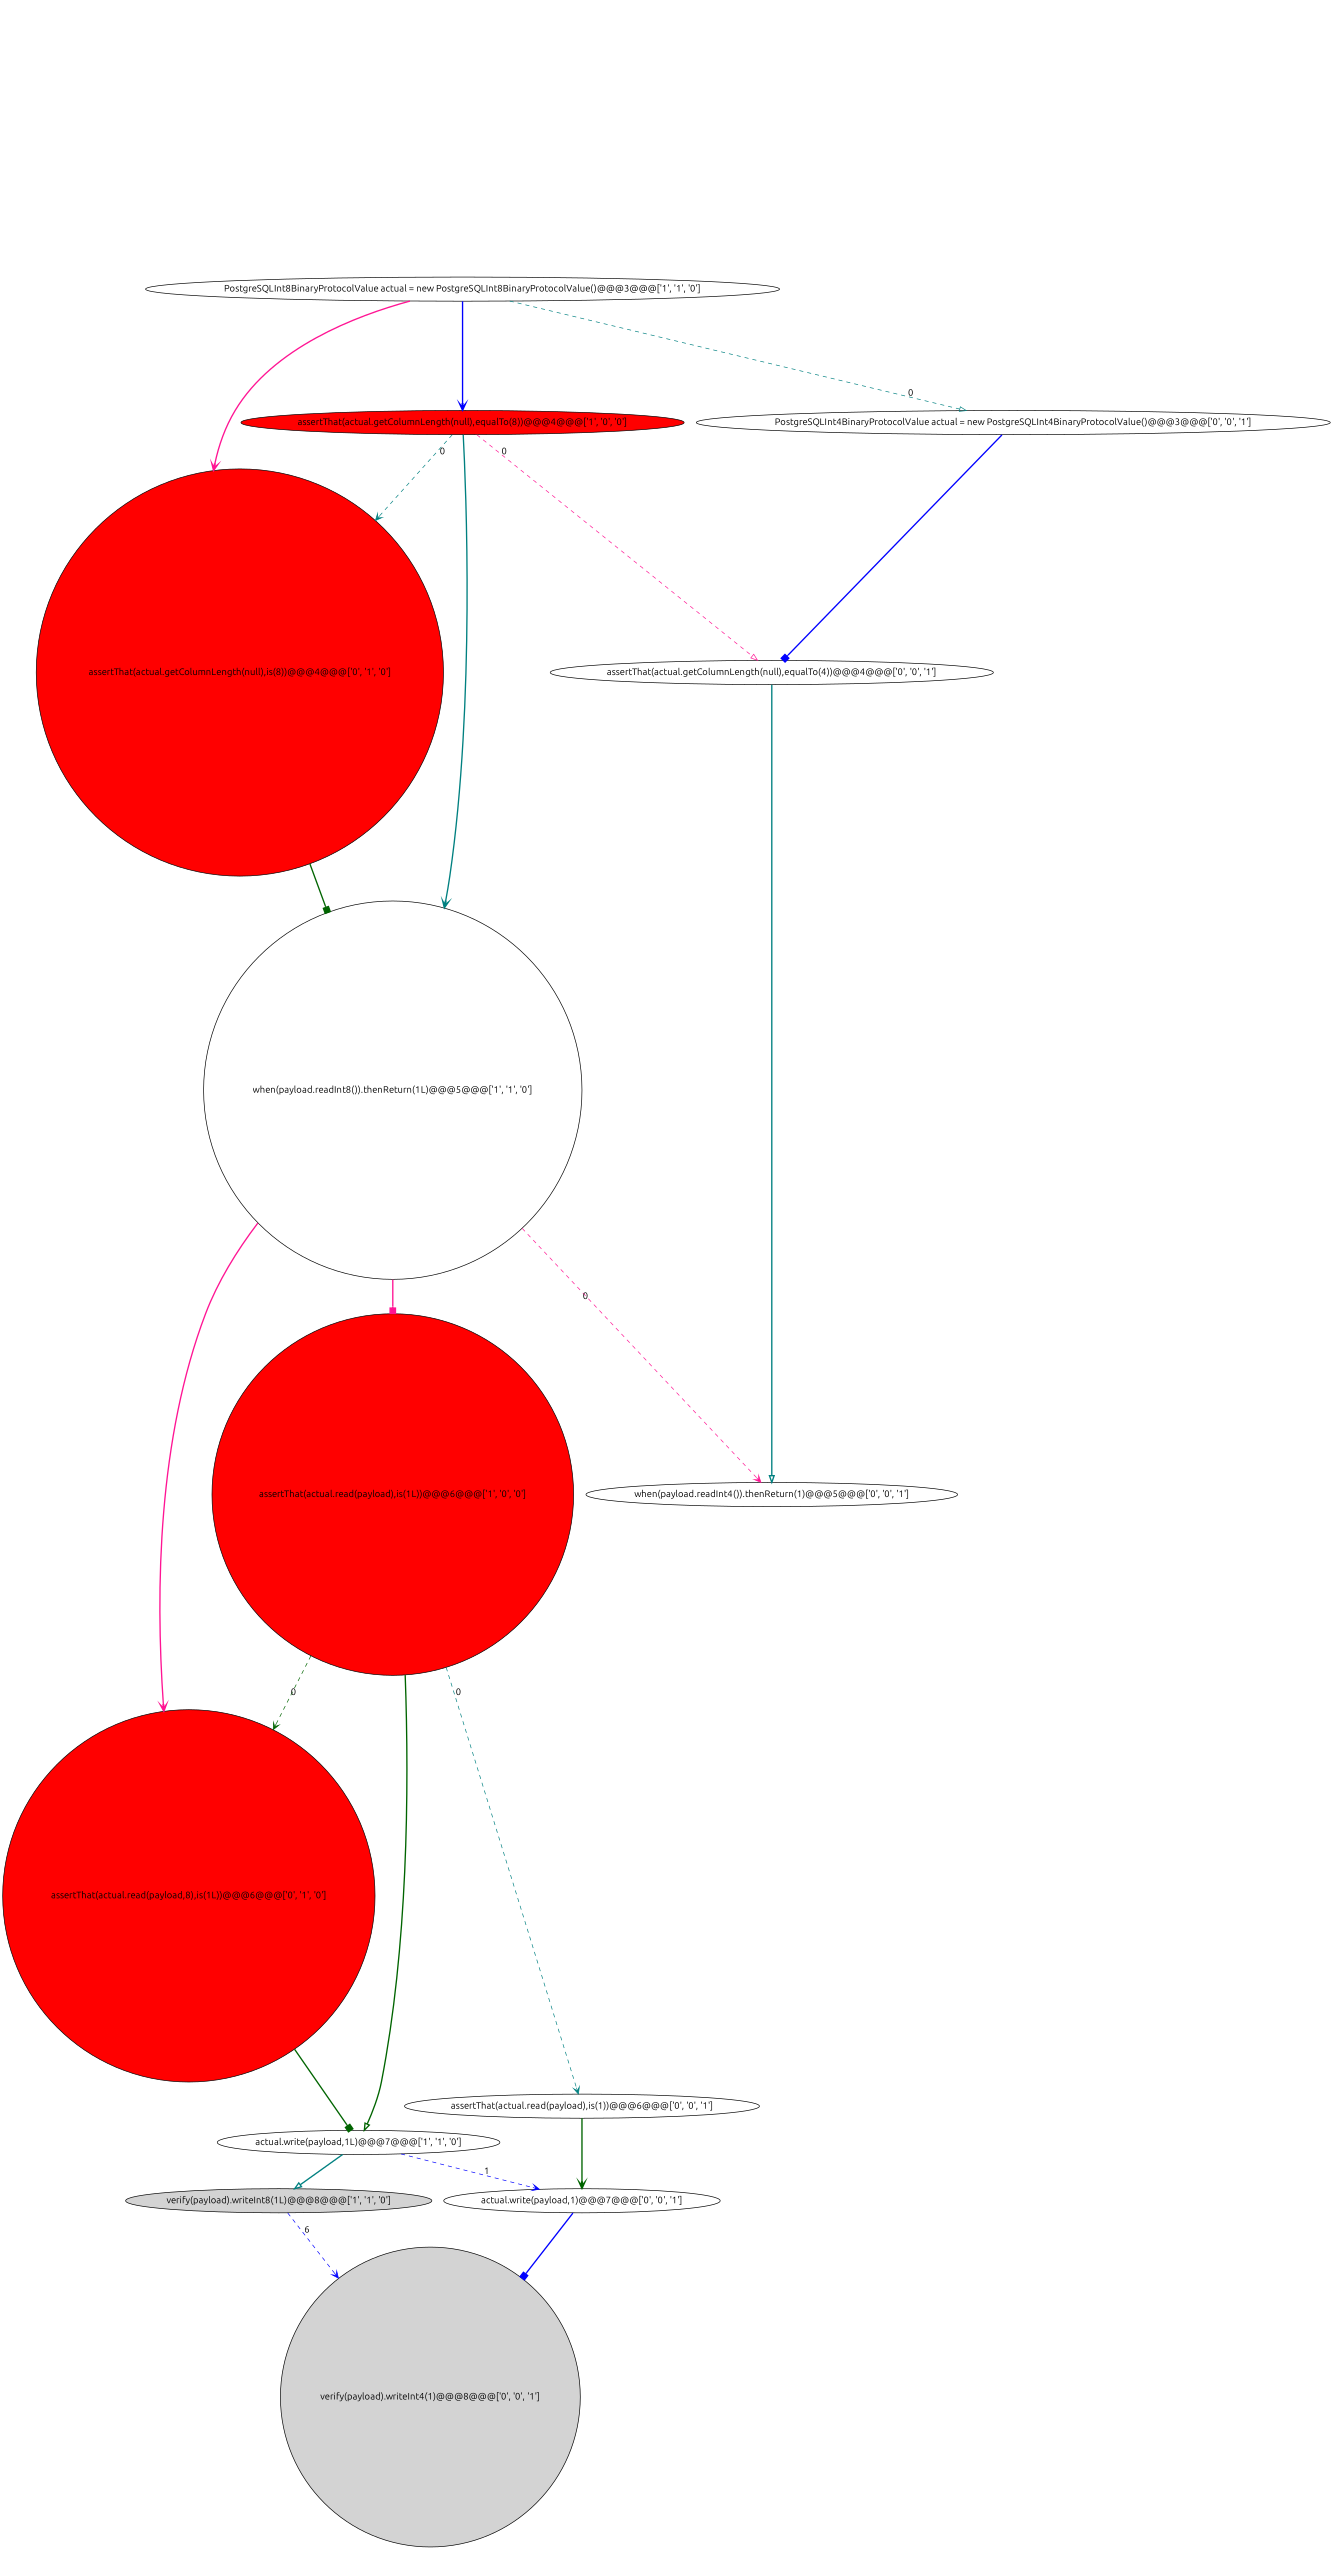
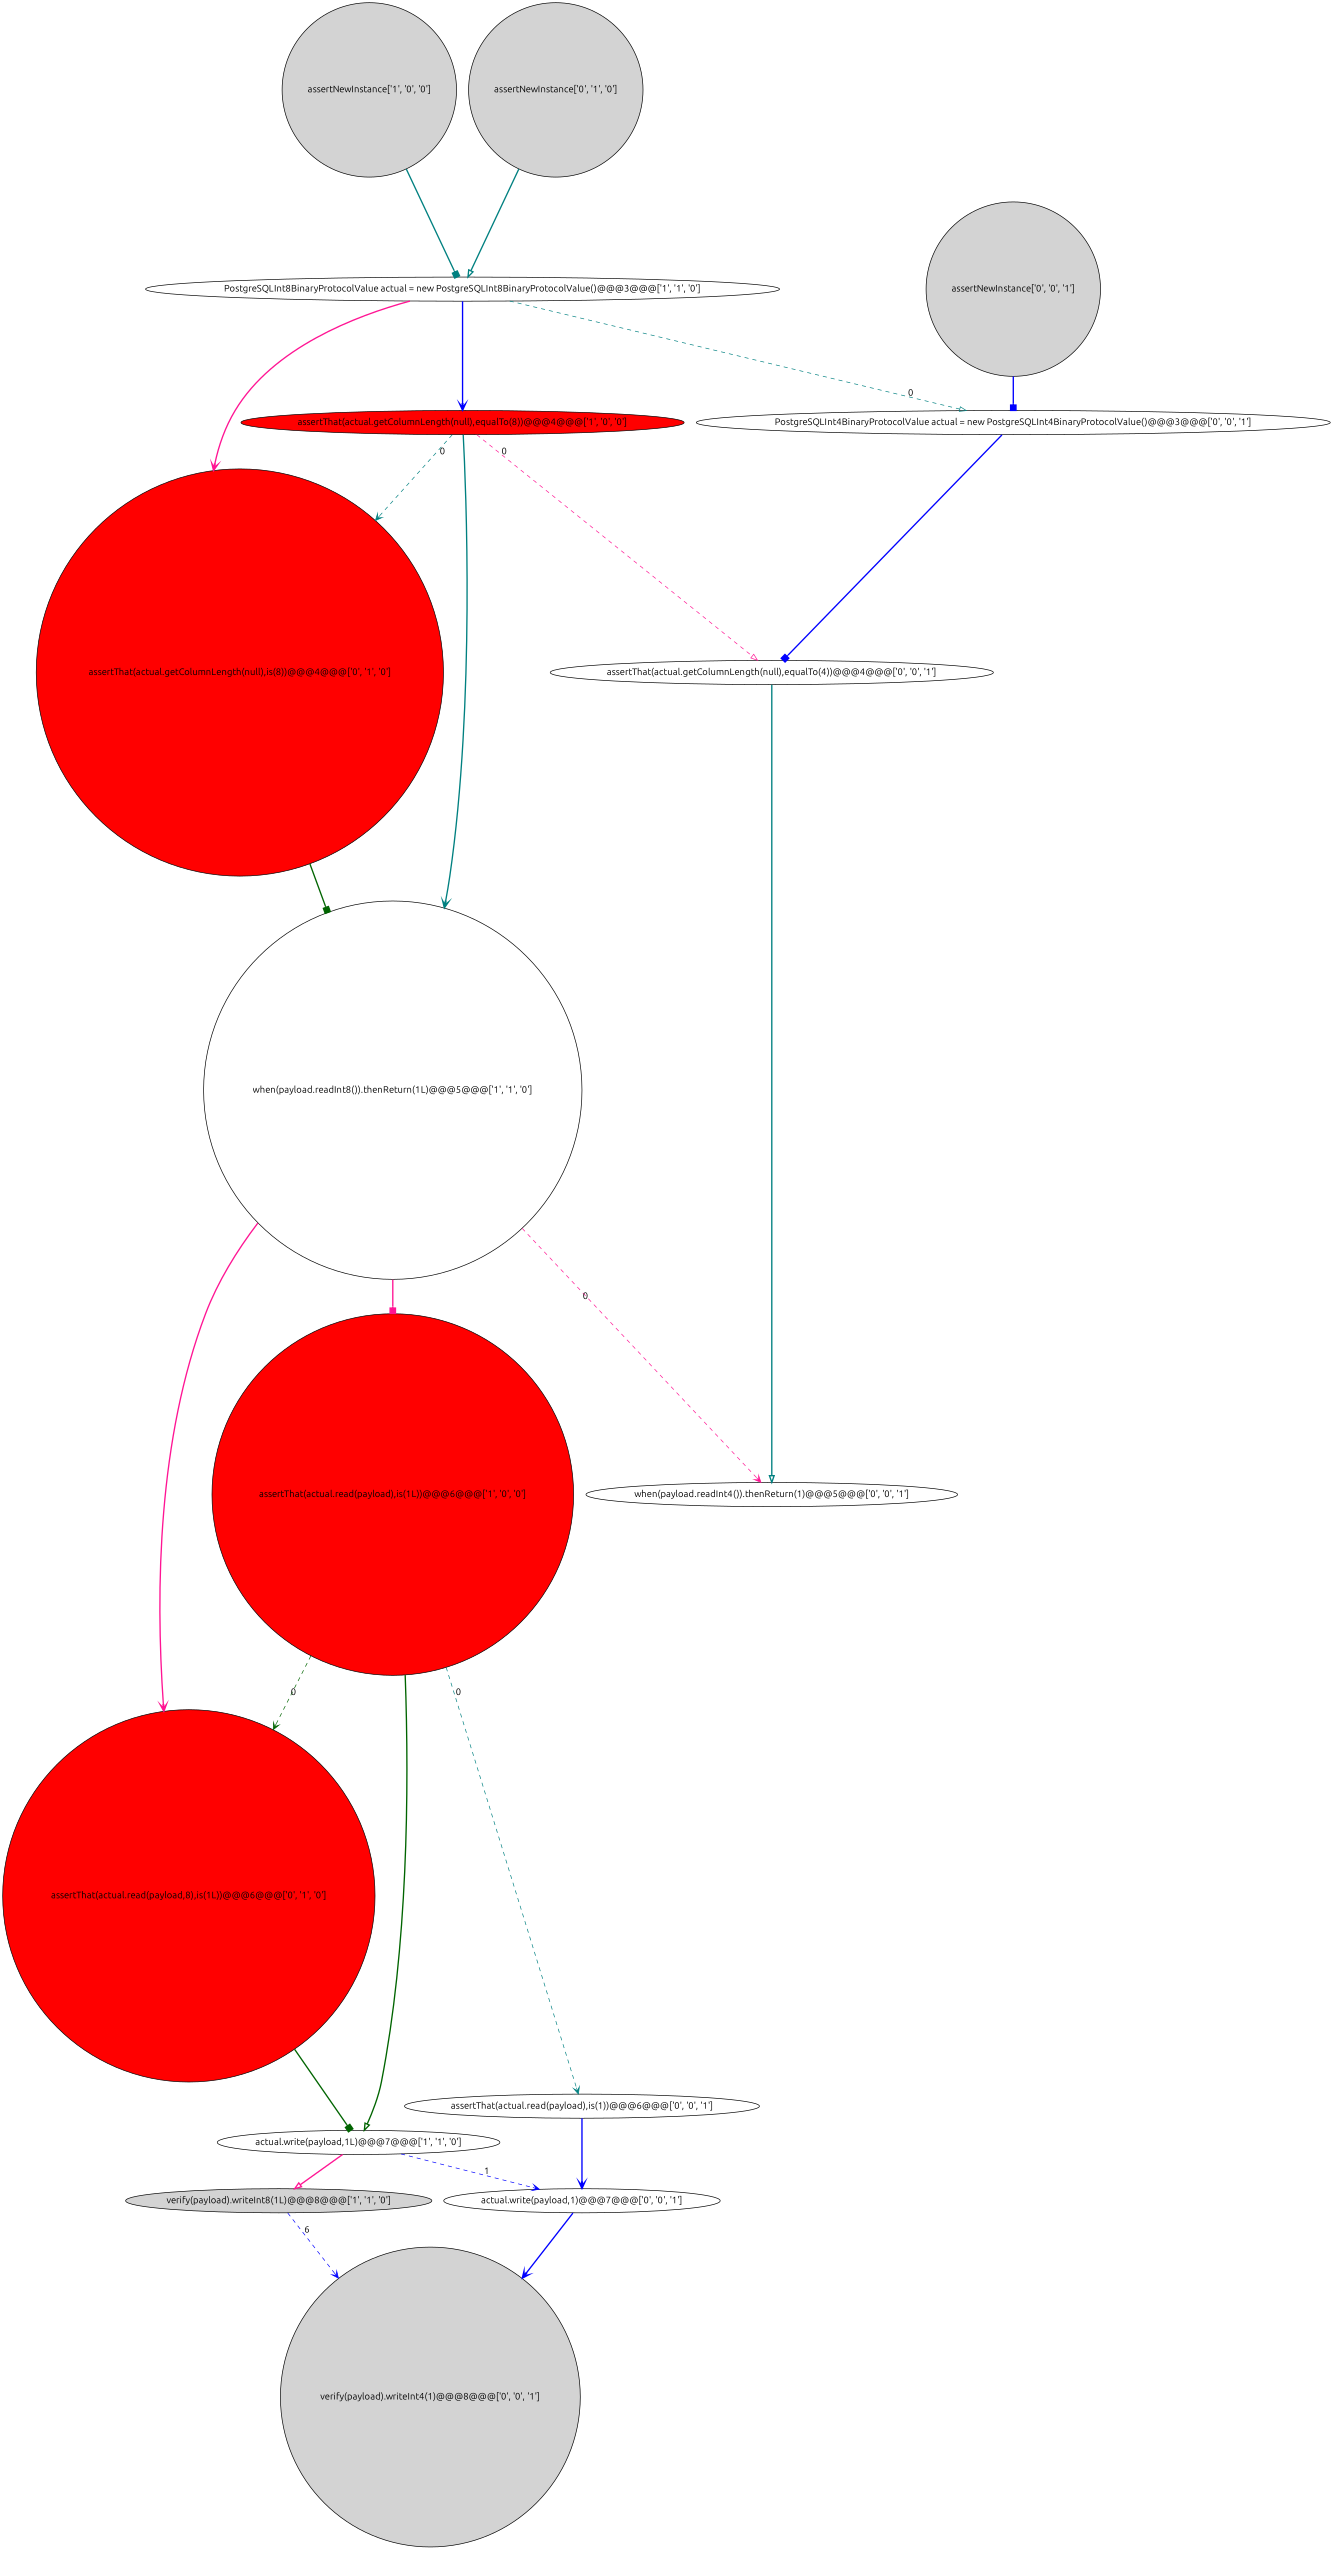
node "assertNewInstance['1', '0', '0']": added
node "assertNewInstance['0', '1', '0']": added
node "assertNewInstance['0', '0', '1']": added
edge "assertThat(actual.read(payload),is(1))@@@6@@@['0', '0', '1']" -> "actual.write(payload,1)@@@7@@@['0', '0', '1']": color darkgreen -> blue
edge "actual.write(payload,1L)@@@7@@@['1', '1', '0']" -> "verify(payload).writeInt8(1L)@@@8@@@['1', '1', '0']": color teal -> deeppink
edge "actual.write(payload,1)@@@7@@@['0', '0', '1']" -> "verify(payload).writeInt4(1)@@@8@@@['0', '0', '1']": arrowhead box -> vee
